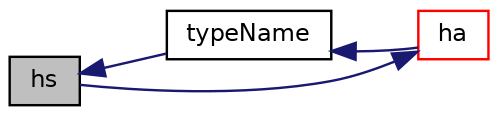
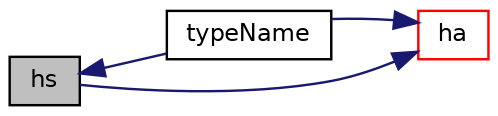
edge "ha" -> "typeName": reversed
